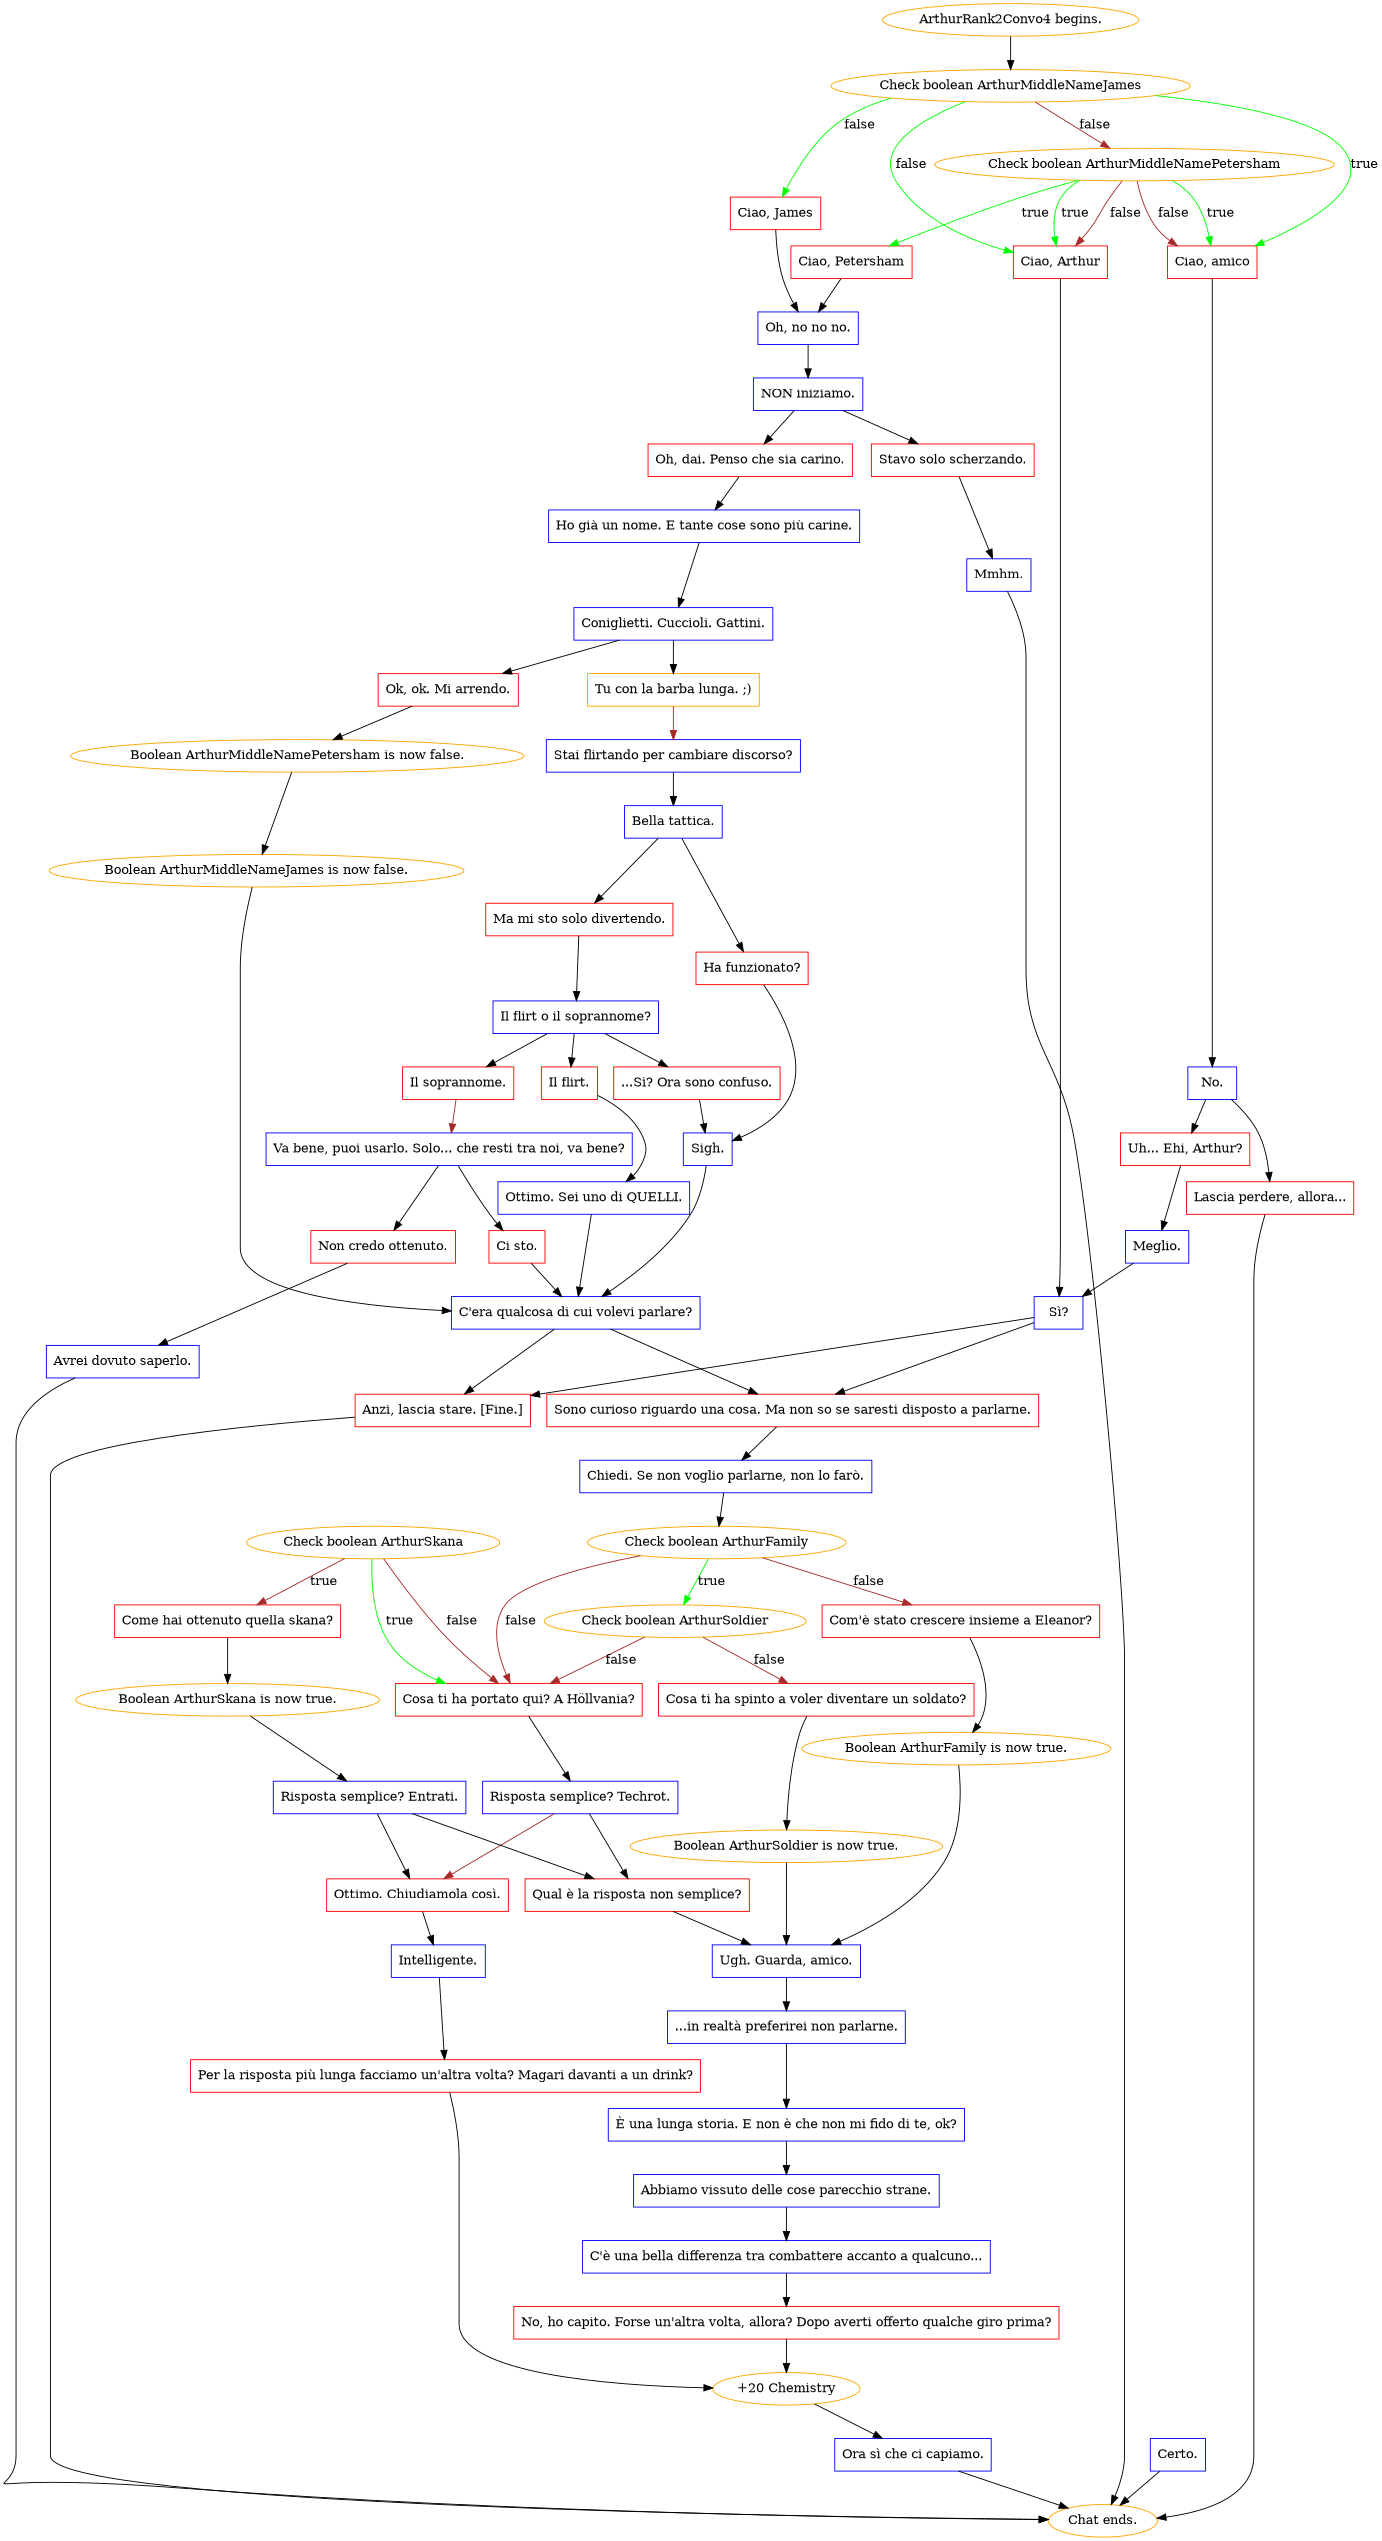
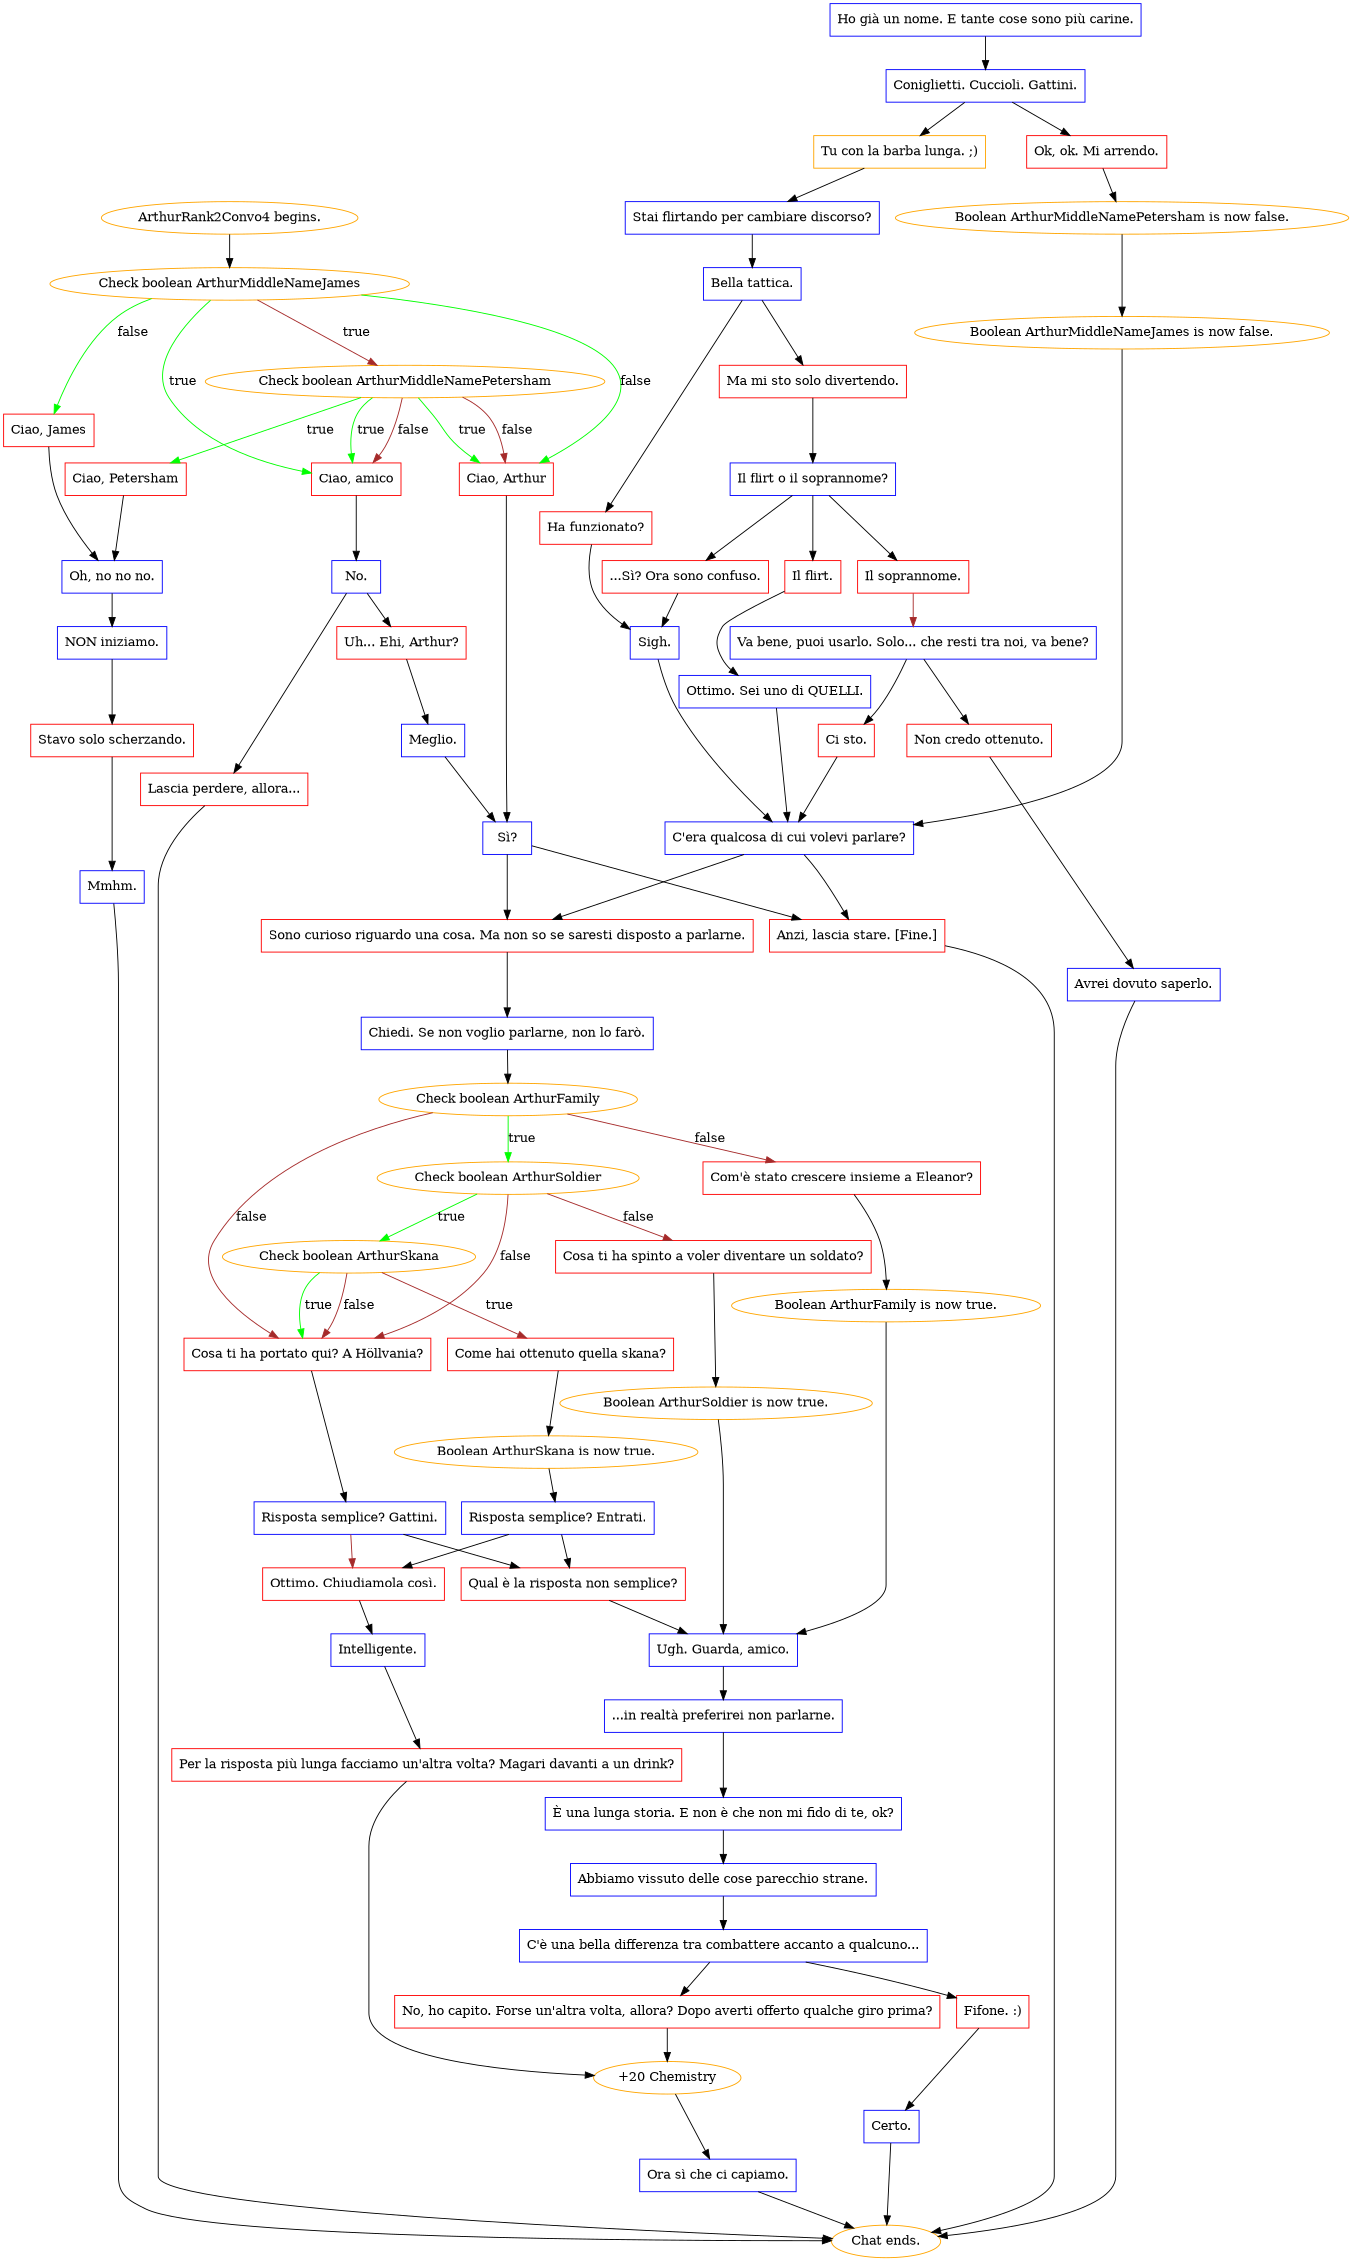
edge "Check boolean ArthurMiddleNameJames" -> "Check boolean ArthurMiddleNamePetersham": label "false" -> "true"
node "Oh, dai. Penso che sia carino.": removed
edge "Tu con la barba lunga. ;)" -> "Stai flirtando per cambiare discorso?": color brown -> black
edge "Check boolean ArthurSoldier" -> "Check boolean ArthurSkana": added, label "true"
node "Risposta semplice? Techrot.": label "Risposta semplice? Techrot." -> "Risposta semplice? Gattini."
node "Fifone. :)": added
